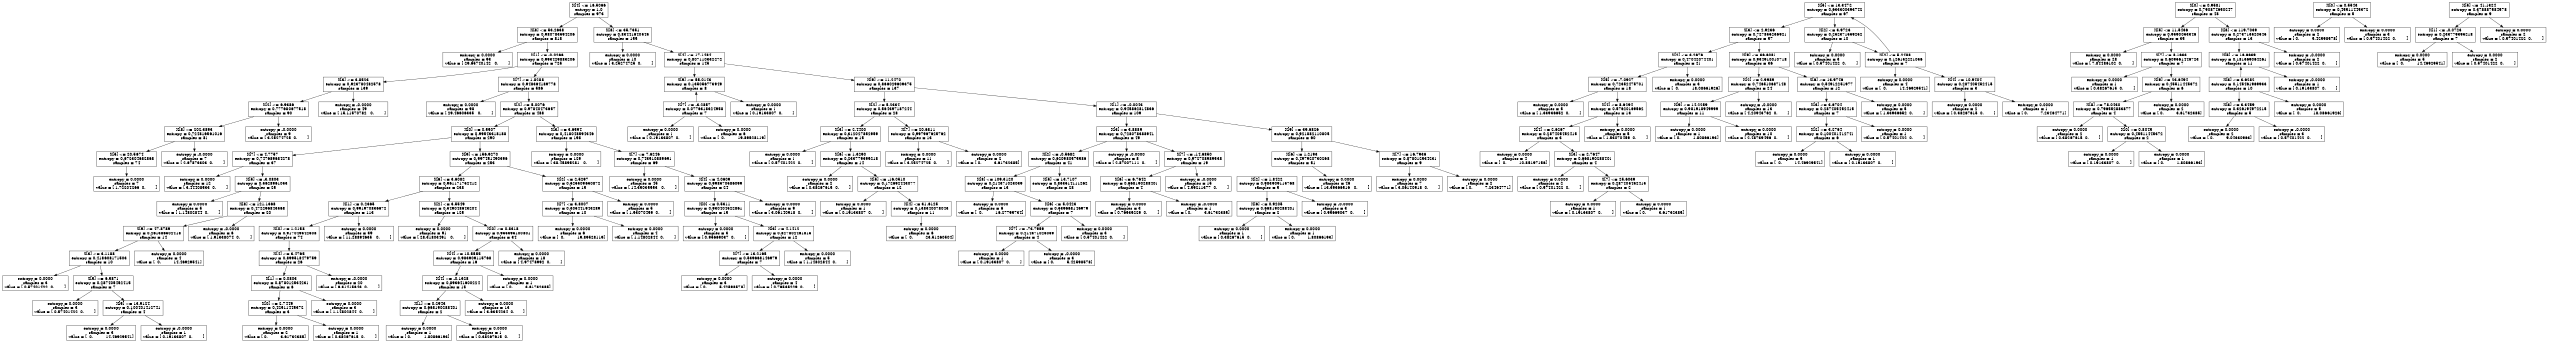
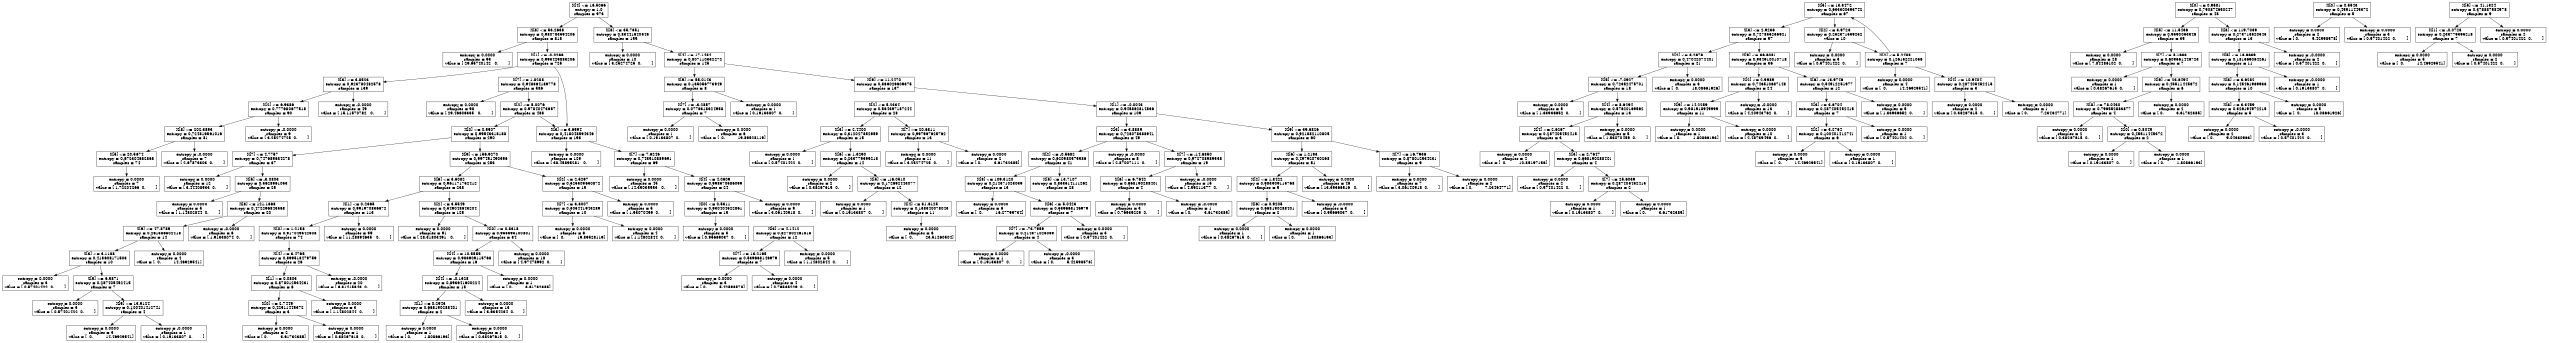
node "X[2] <= 3.9723 entropy = 0.252371559252 samples = 10": label "X[2] <= 3.9723 entropy = 0.252371559252 samples = 10" -> "X[2] <= 3.9723 entropy = 0.252371559252 value = 10"
edge "X[1] <= -0.0266 entropy = 0.993429883206 samples = 725" -> "X[7] <= 1.8288 entropy = 0.948364189778 samples = 586": now "X[1] <= -0.0266 entropy = 0.993429883206 samples = 725" -> "X[3] <= 3.6594 entropy = 0.418048594346 samples = 198"
edge "X[3] <= 3.6282 entropy = 0.145461969933 samples = 10" -> "X[5] <= 16.6639 entropy = 0.181369064261 samples = 11": reversed
edge "X[9] <= 11.2470 entropy = 0.866029609375 samples = 137" -> "X[2] <= 5.2334 entropy = 0.564397187244 samples = 28": removed
edge "X[7] <= -3.2857 entropy = 0.0776318324958 samples = 7" -> "X[9] <= 55.0143 entropy = 0.135056773949 samples = 8": reversed
edge "X[6] <= 1.2193 entropy = 0.497920730268 samples = 51" -> "X[2] <= 1.8422 entropy = 0.983909115768 samples = 5": added
edge "X[0] <= 0.5311 entropy = 0.930404522861 samples = 15" -> "X[3] <= 4.1412 entropy = 0.827802461815 samples = 12": removed
